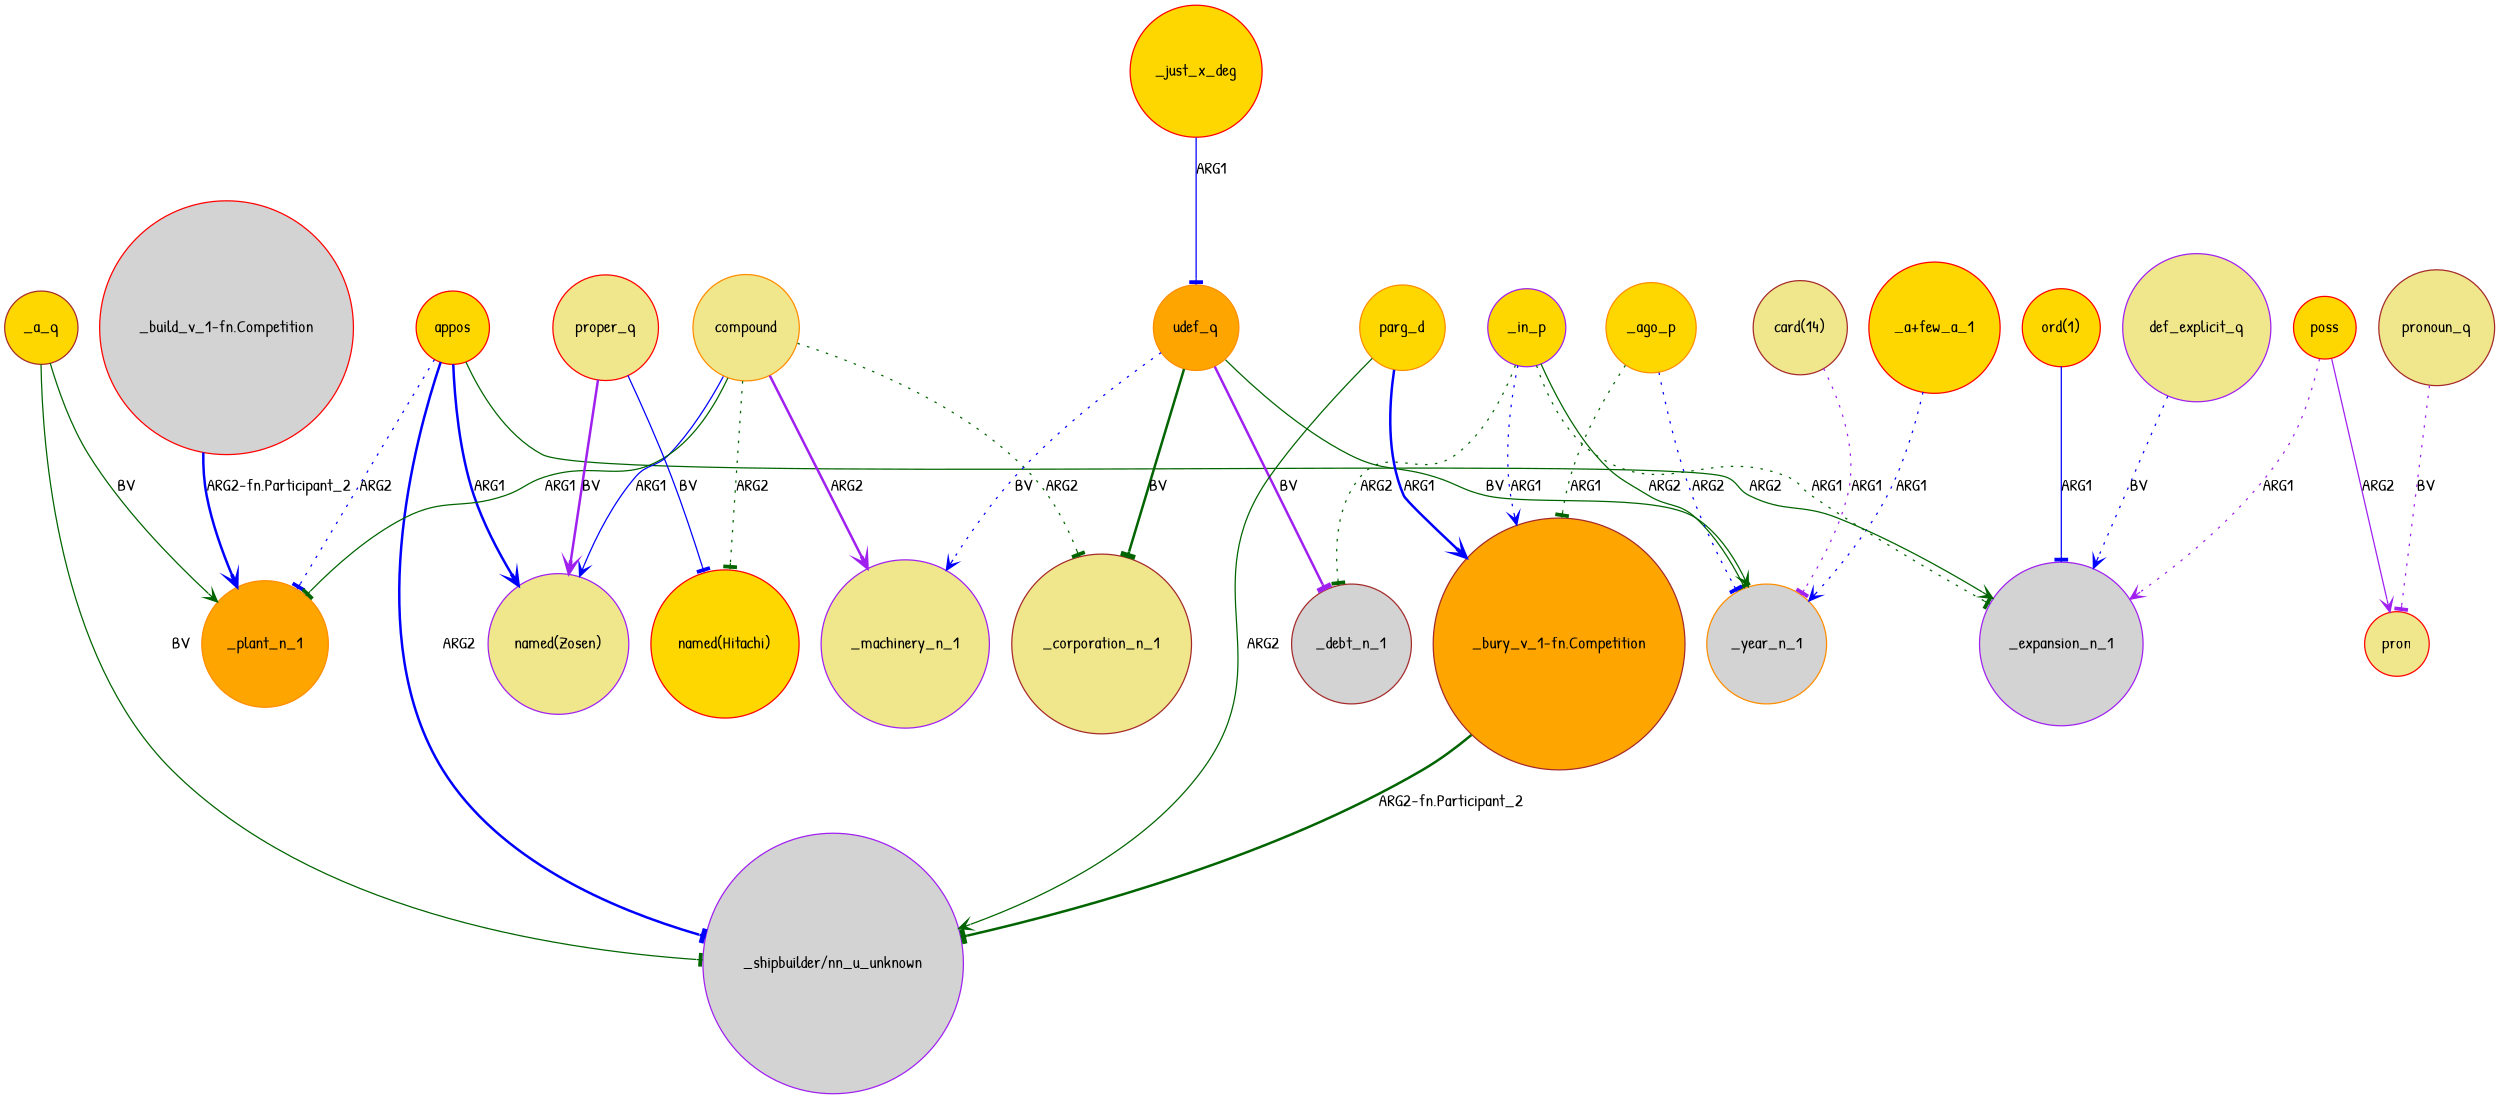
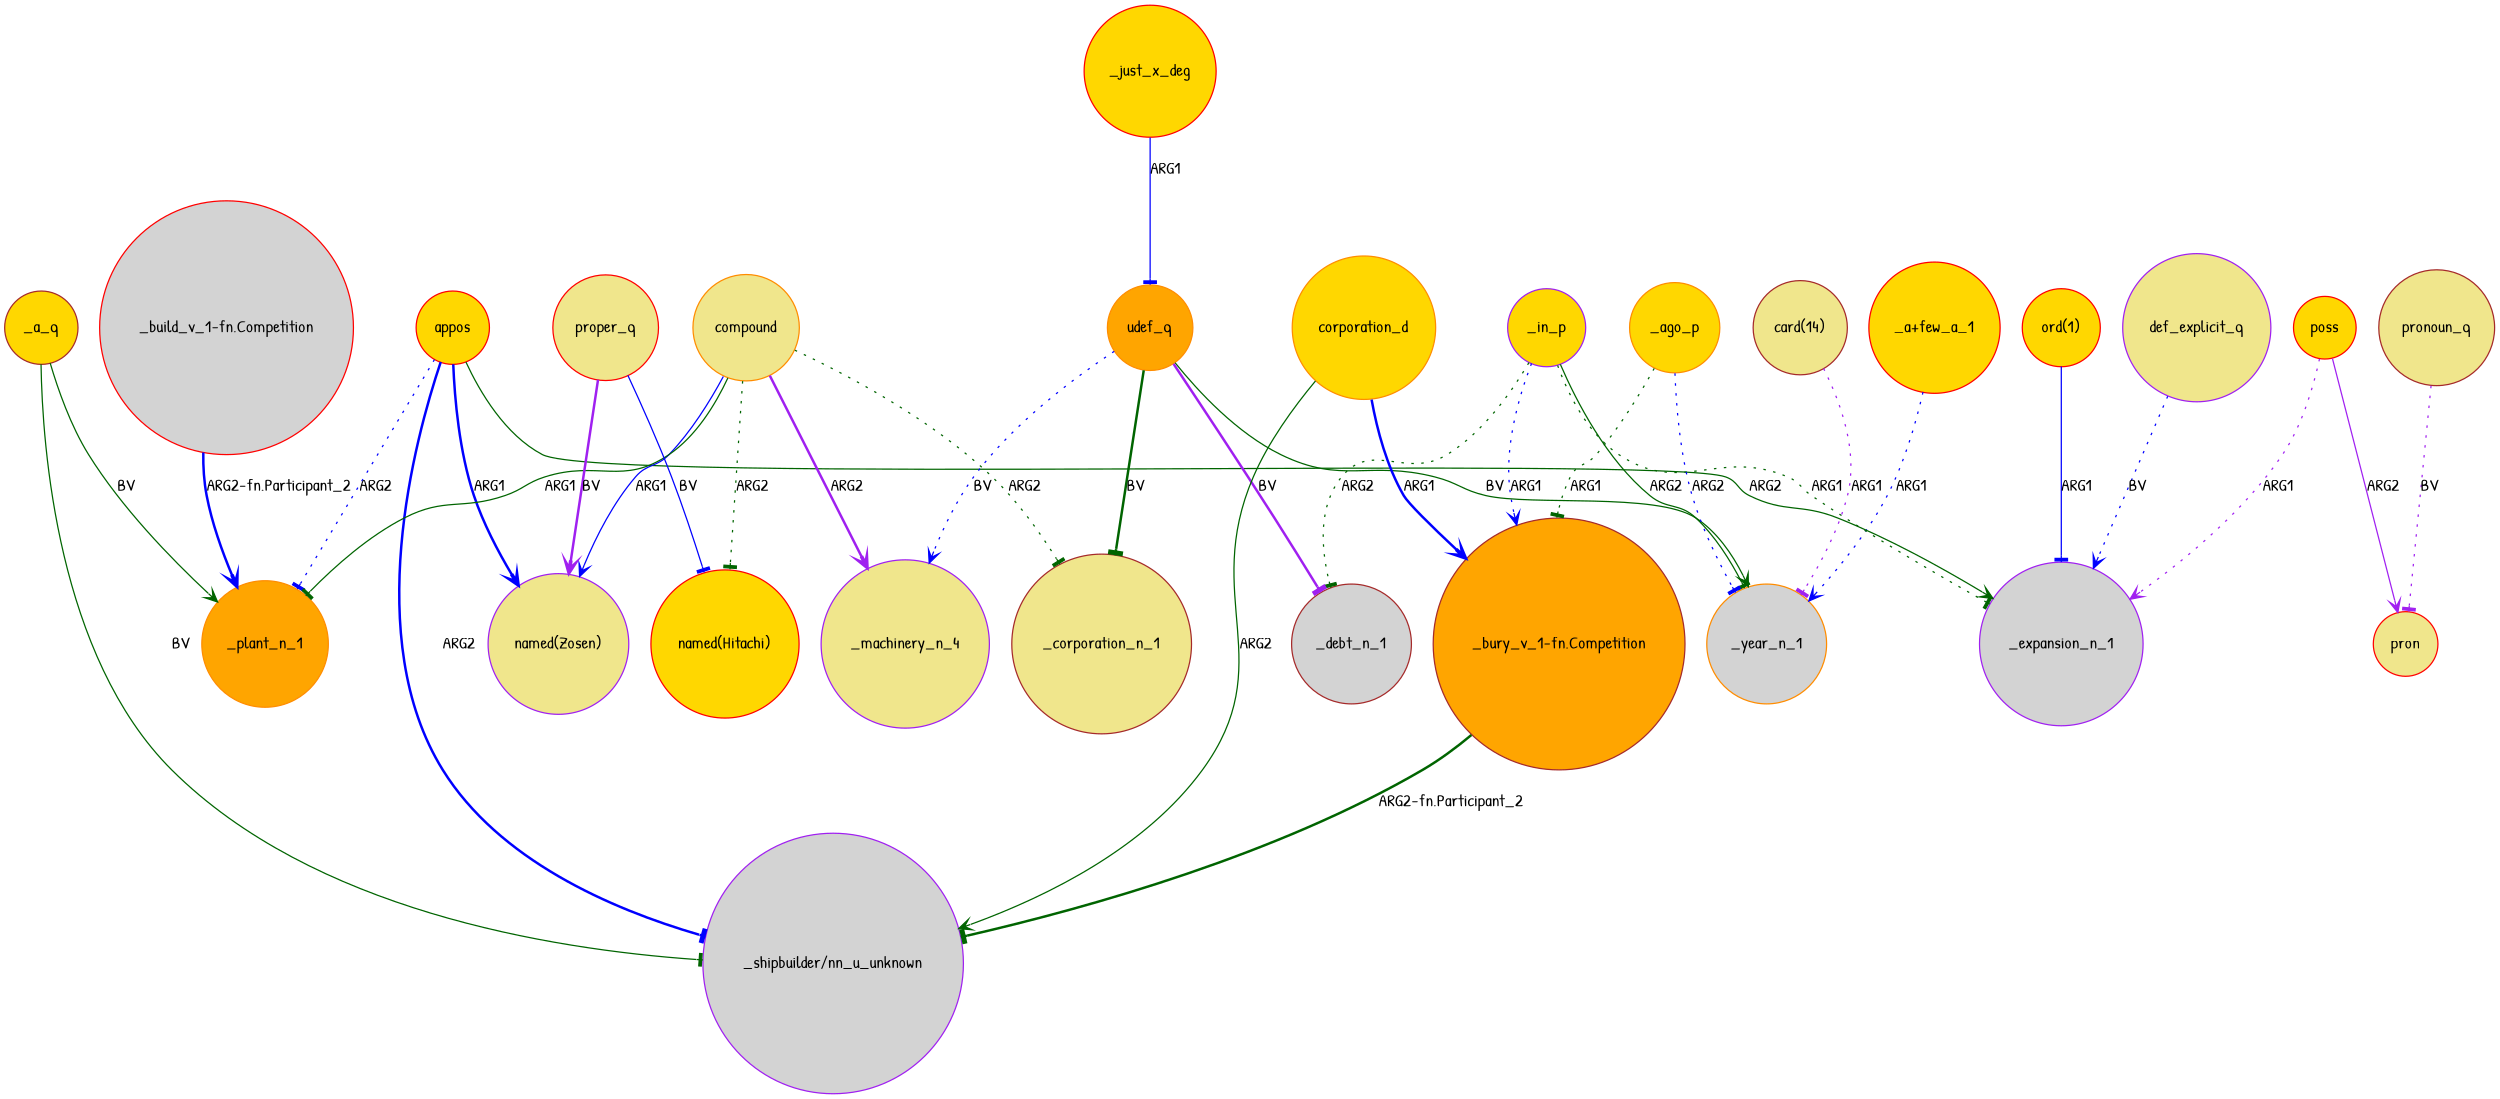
node "parg_d": label "parg_d" -> "corporation_d"
node "_machinery_n_1": label "_machinery_n_1" -> "_machinery_n_4"
